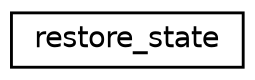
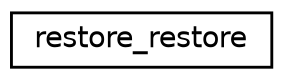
node "restore_state": label "restore_state" -> "restore_restore"
